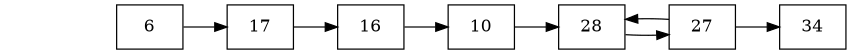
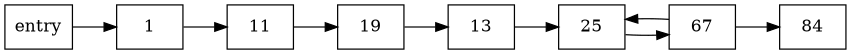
node "entry": added
node "6": label "6" -> "1"
node "17": label "17" -> "11"
node "16": label "16" -> "19"
node "10": label "10" -> "13"
node "28": label "28" -> "25"
node "27": label "27" -> "67"
node "34": label "34" -> "84"
